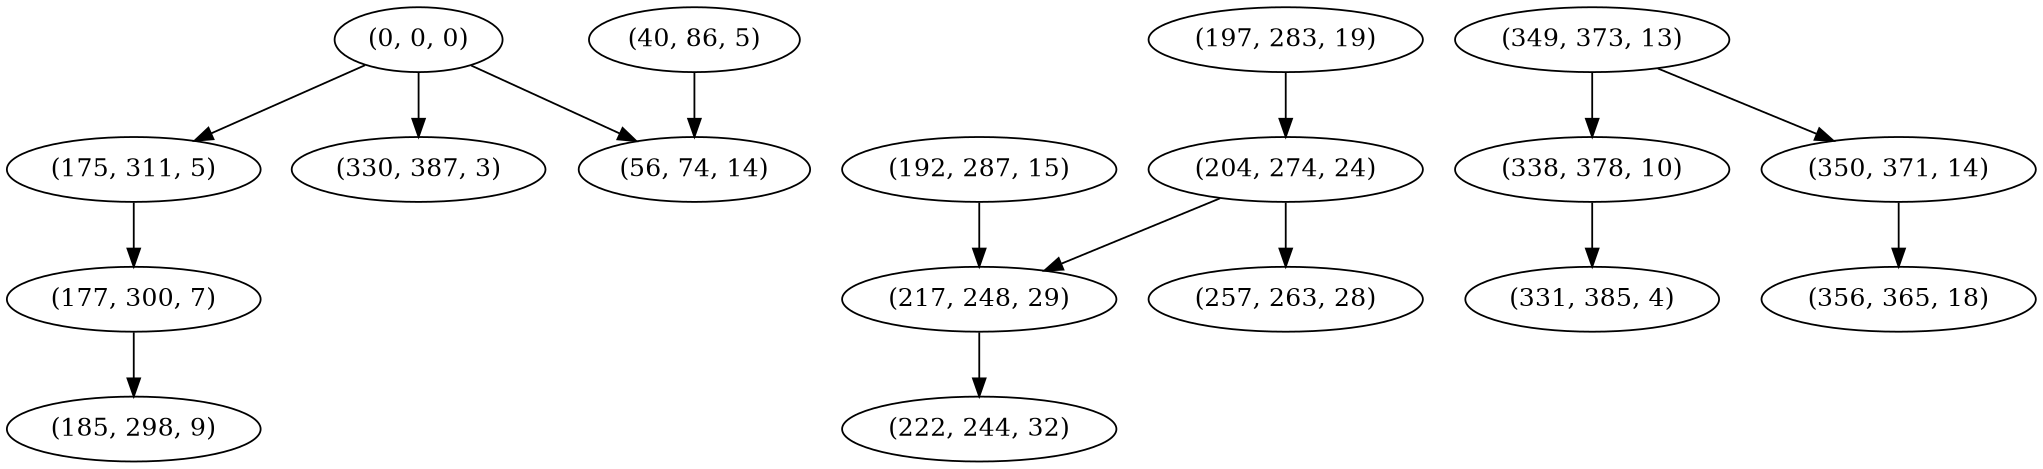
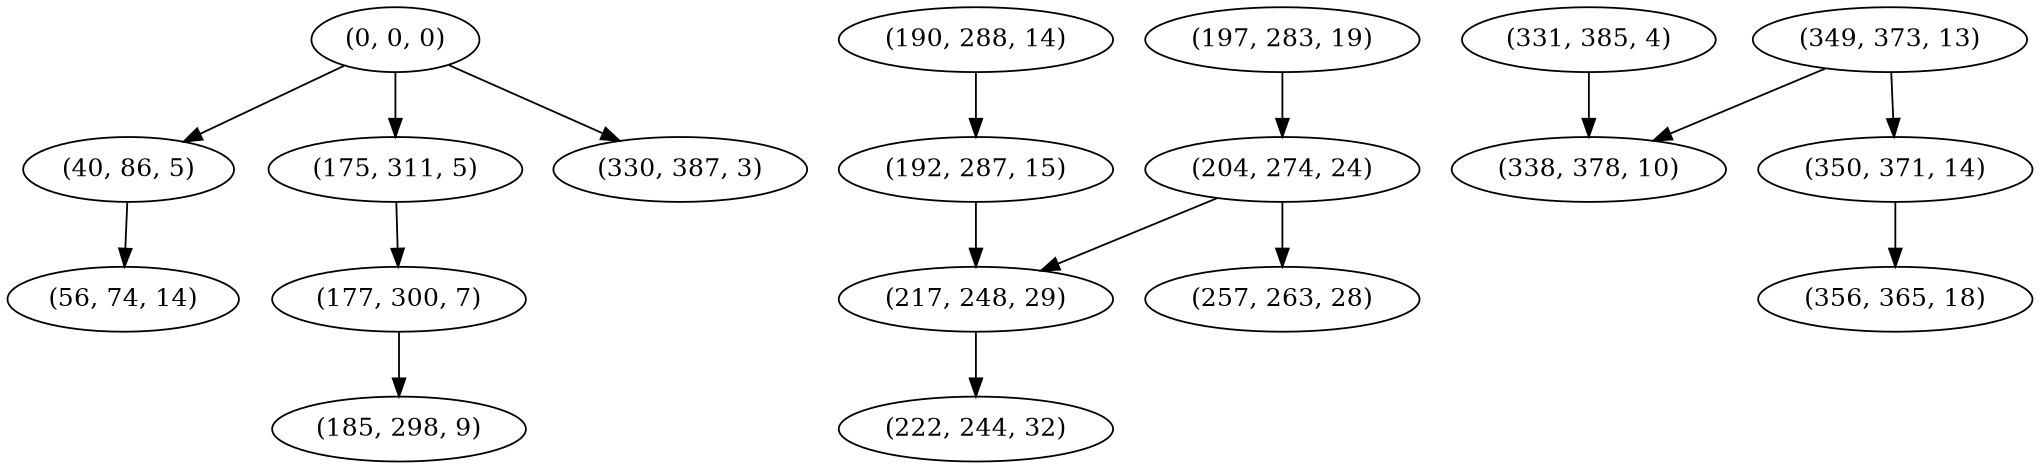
node "(190, 288, 14)": added
edge "(0, 0, 0)" -> "(56, 74, 14)": now "(0, 0, 0)" -> "(40, 86, 5)"
edge "(338, 378, 10)" -> "(331, 385, 4)": reversed
